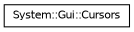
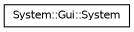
node "System::Gui::Cursors": label "System::Gui::Cursors" -> "System::Gui::System"
